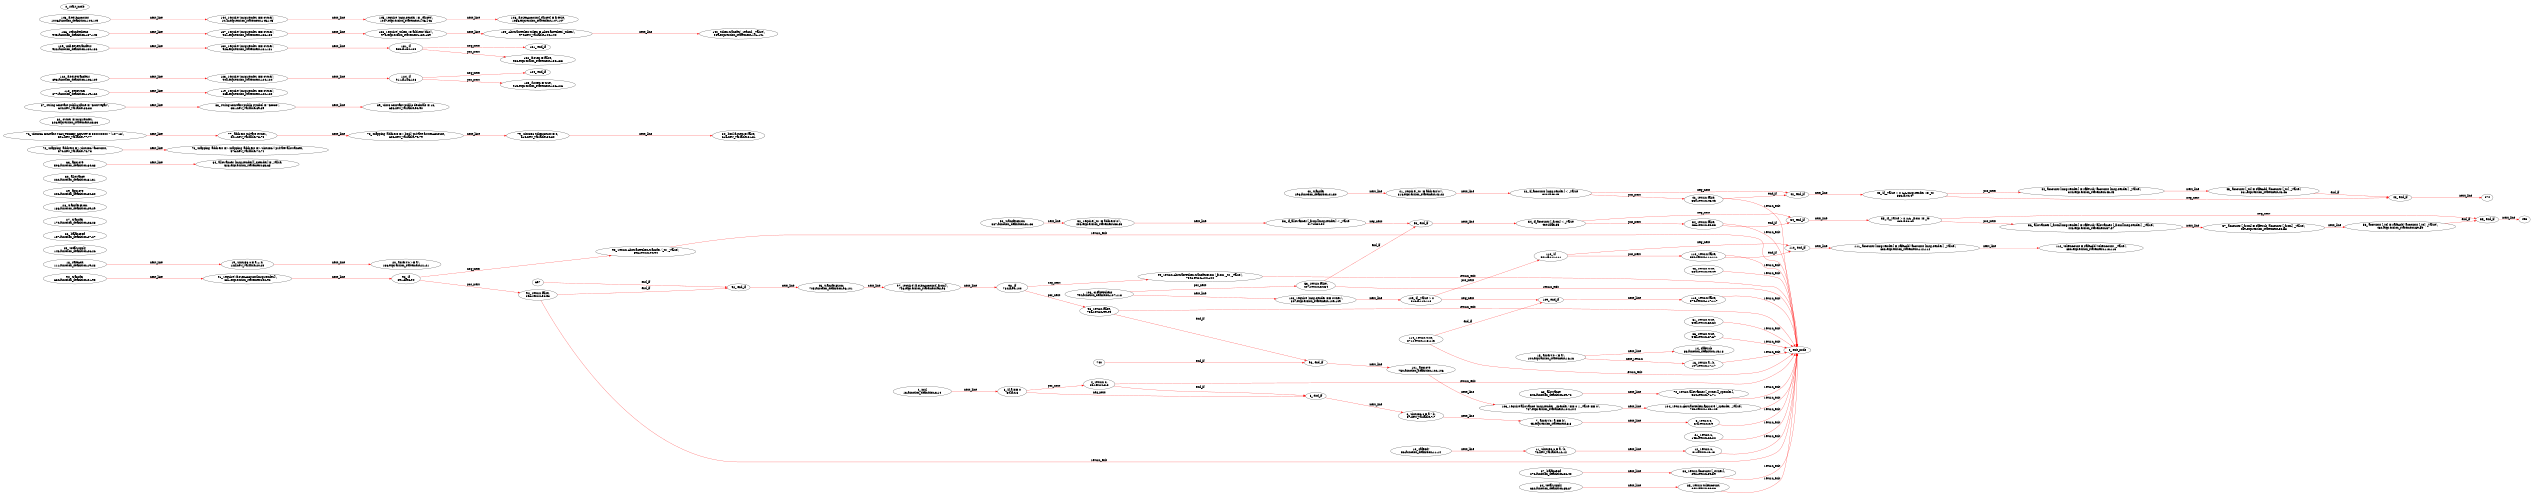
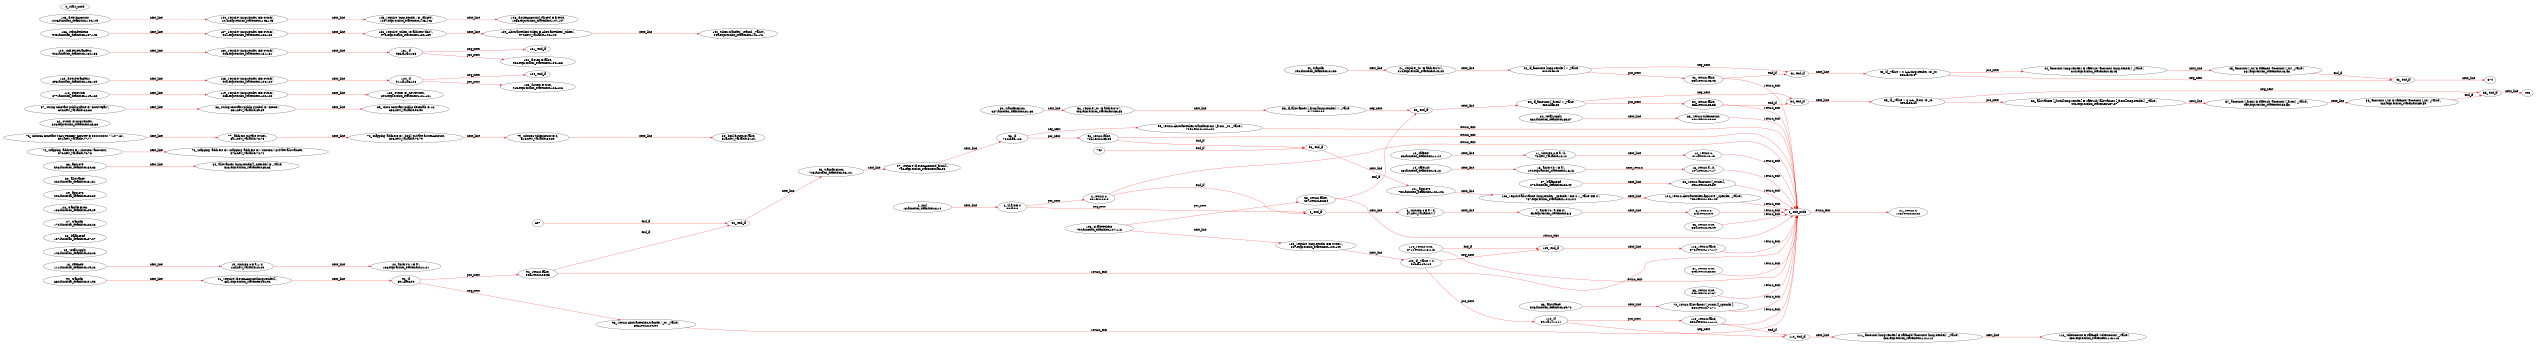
node "120_ owner = _newOwner; 894-expression_statement-121-121": added
edge "15_ assert(b <= a); 100-expression_statement-16-16" -> "14_ safeSub 83-function_definition-15-18": reversed
edge "21_ return c; 143-return-22-22" -> "0_ exit_node": reversed
